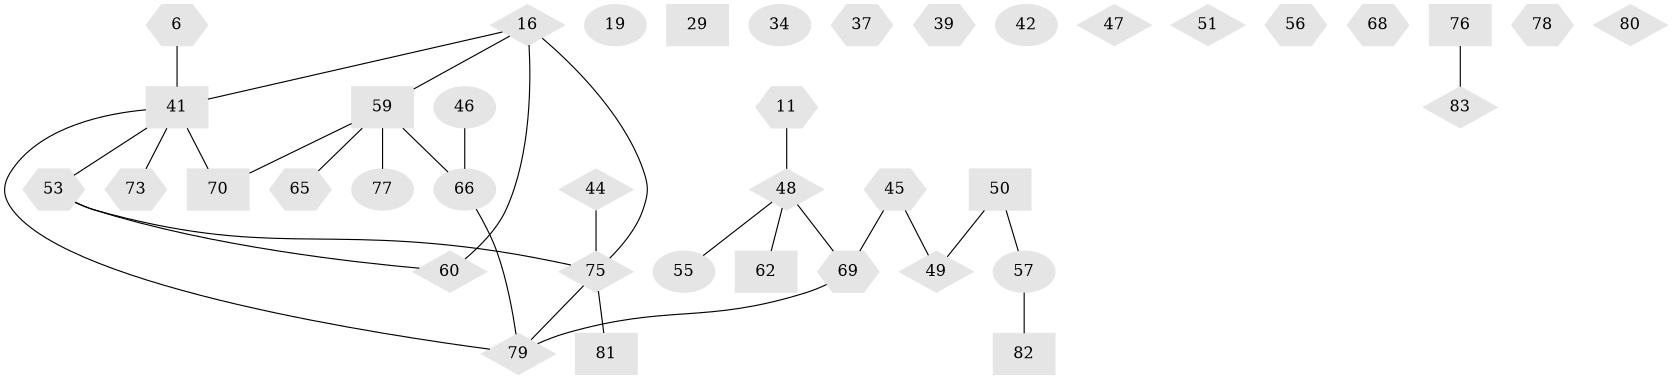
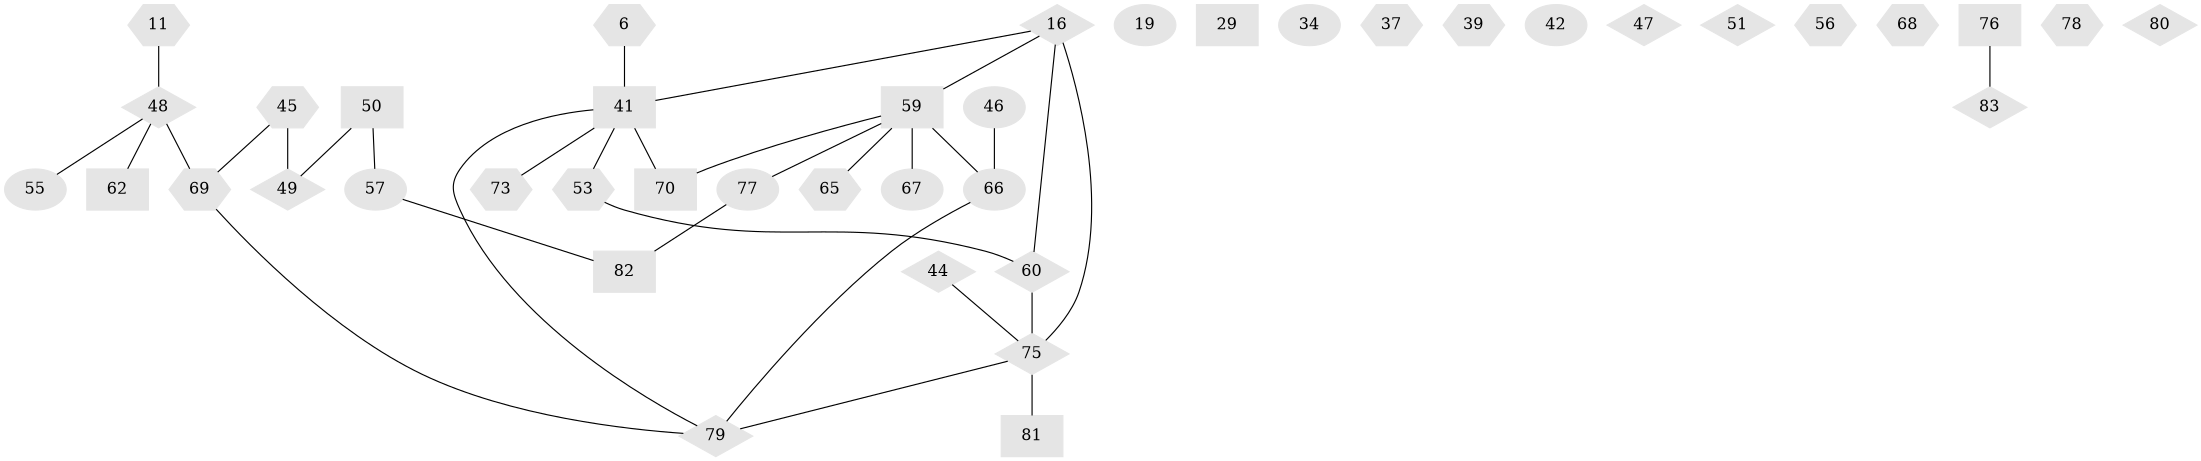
node "67": added
edge "77" -- "82": added
edge "53" -- "75": now "60" -- "75"
